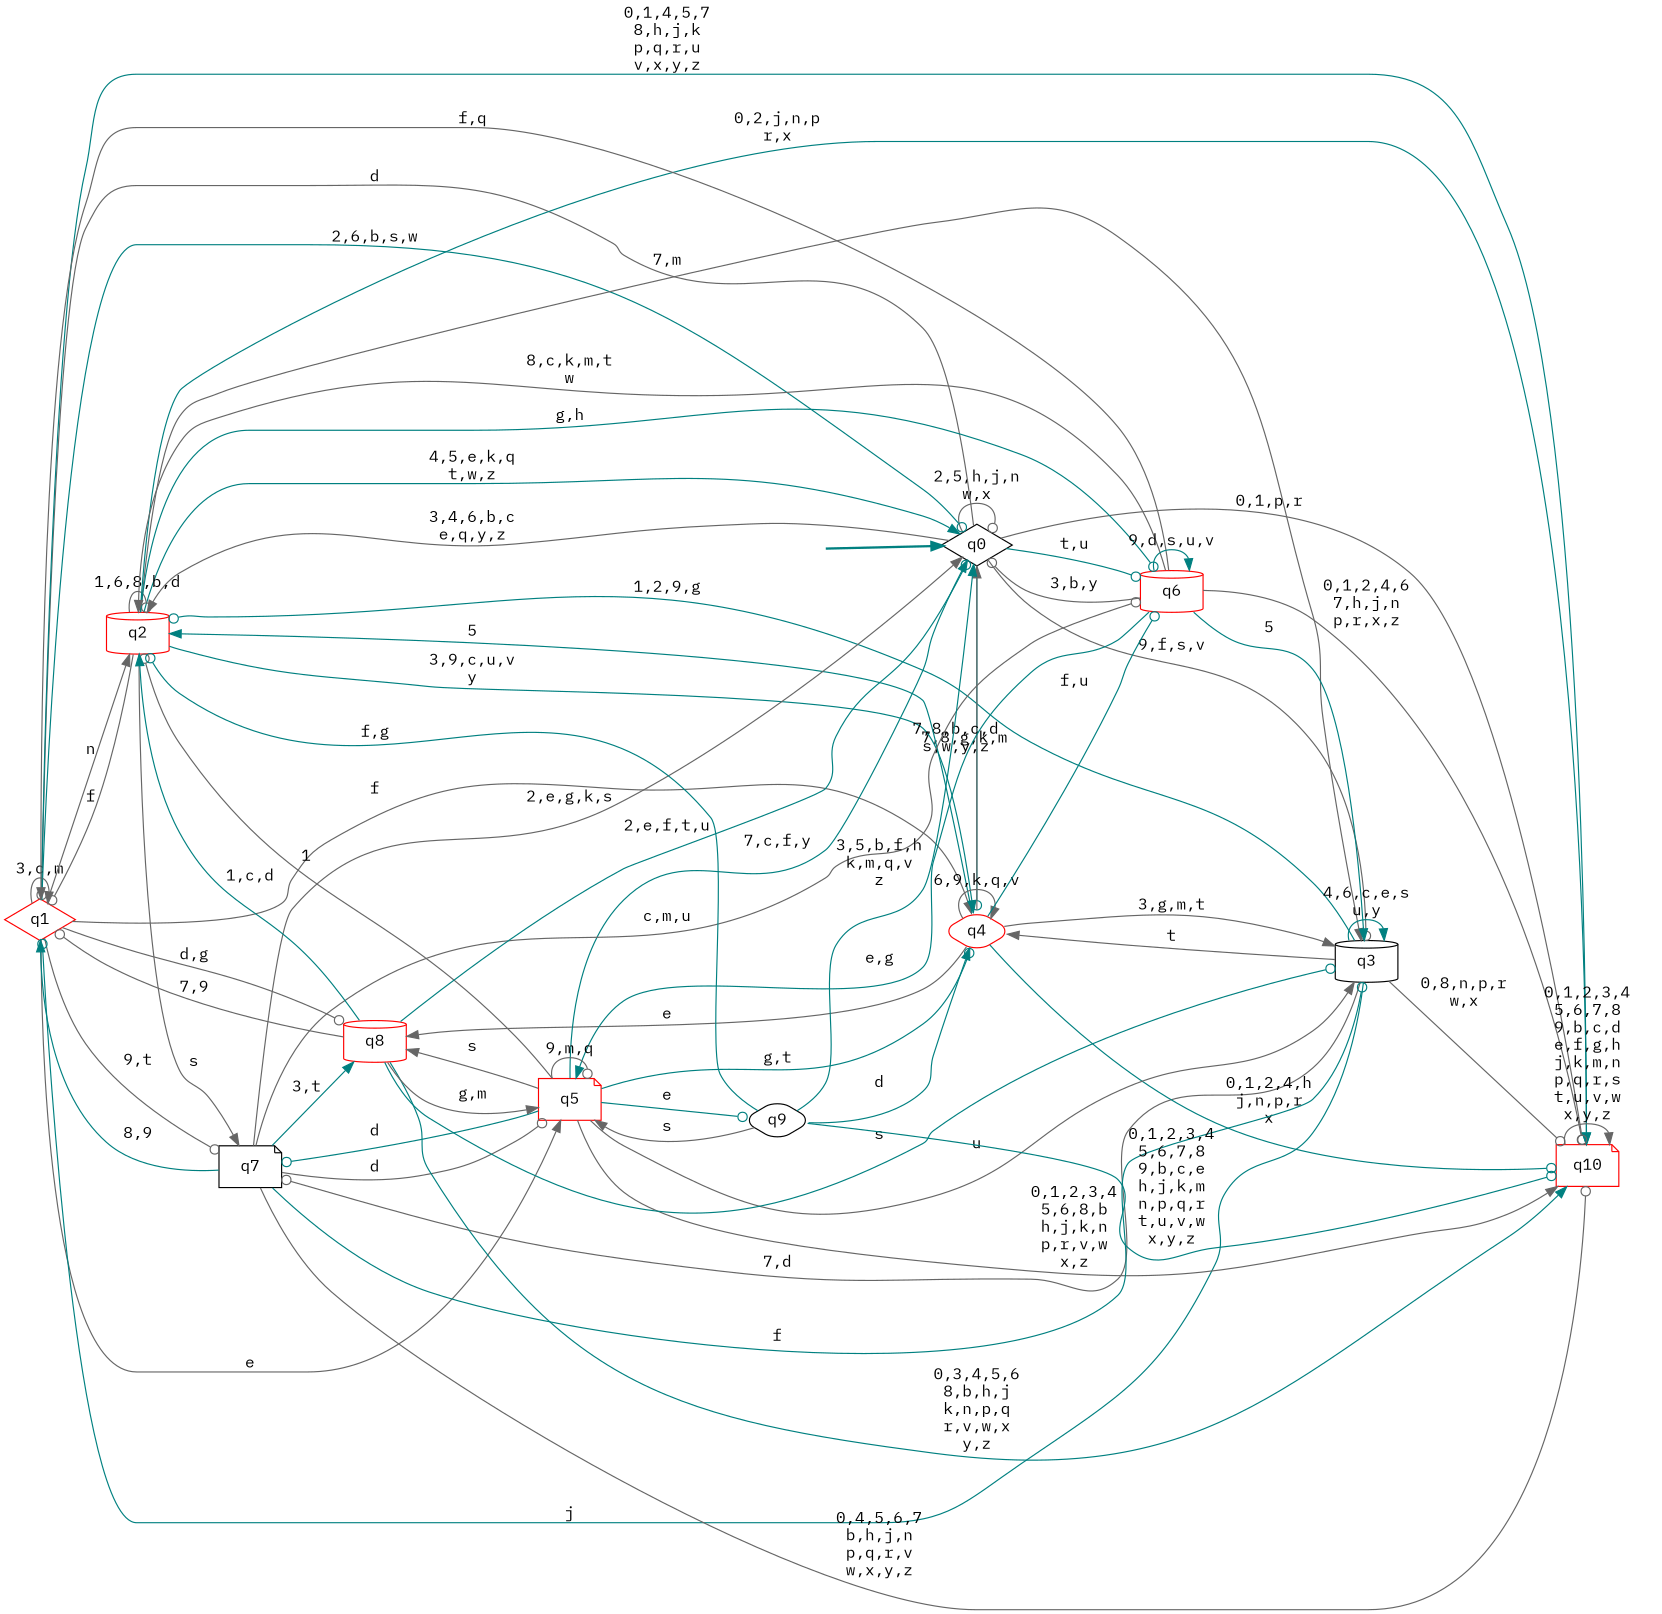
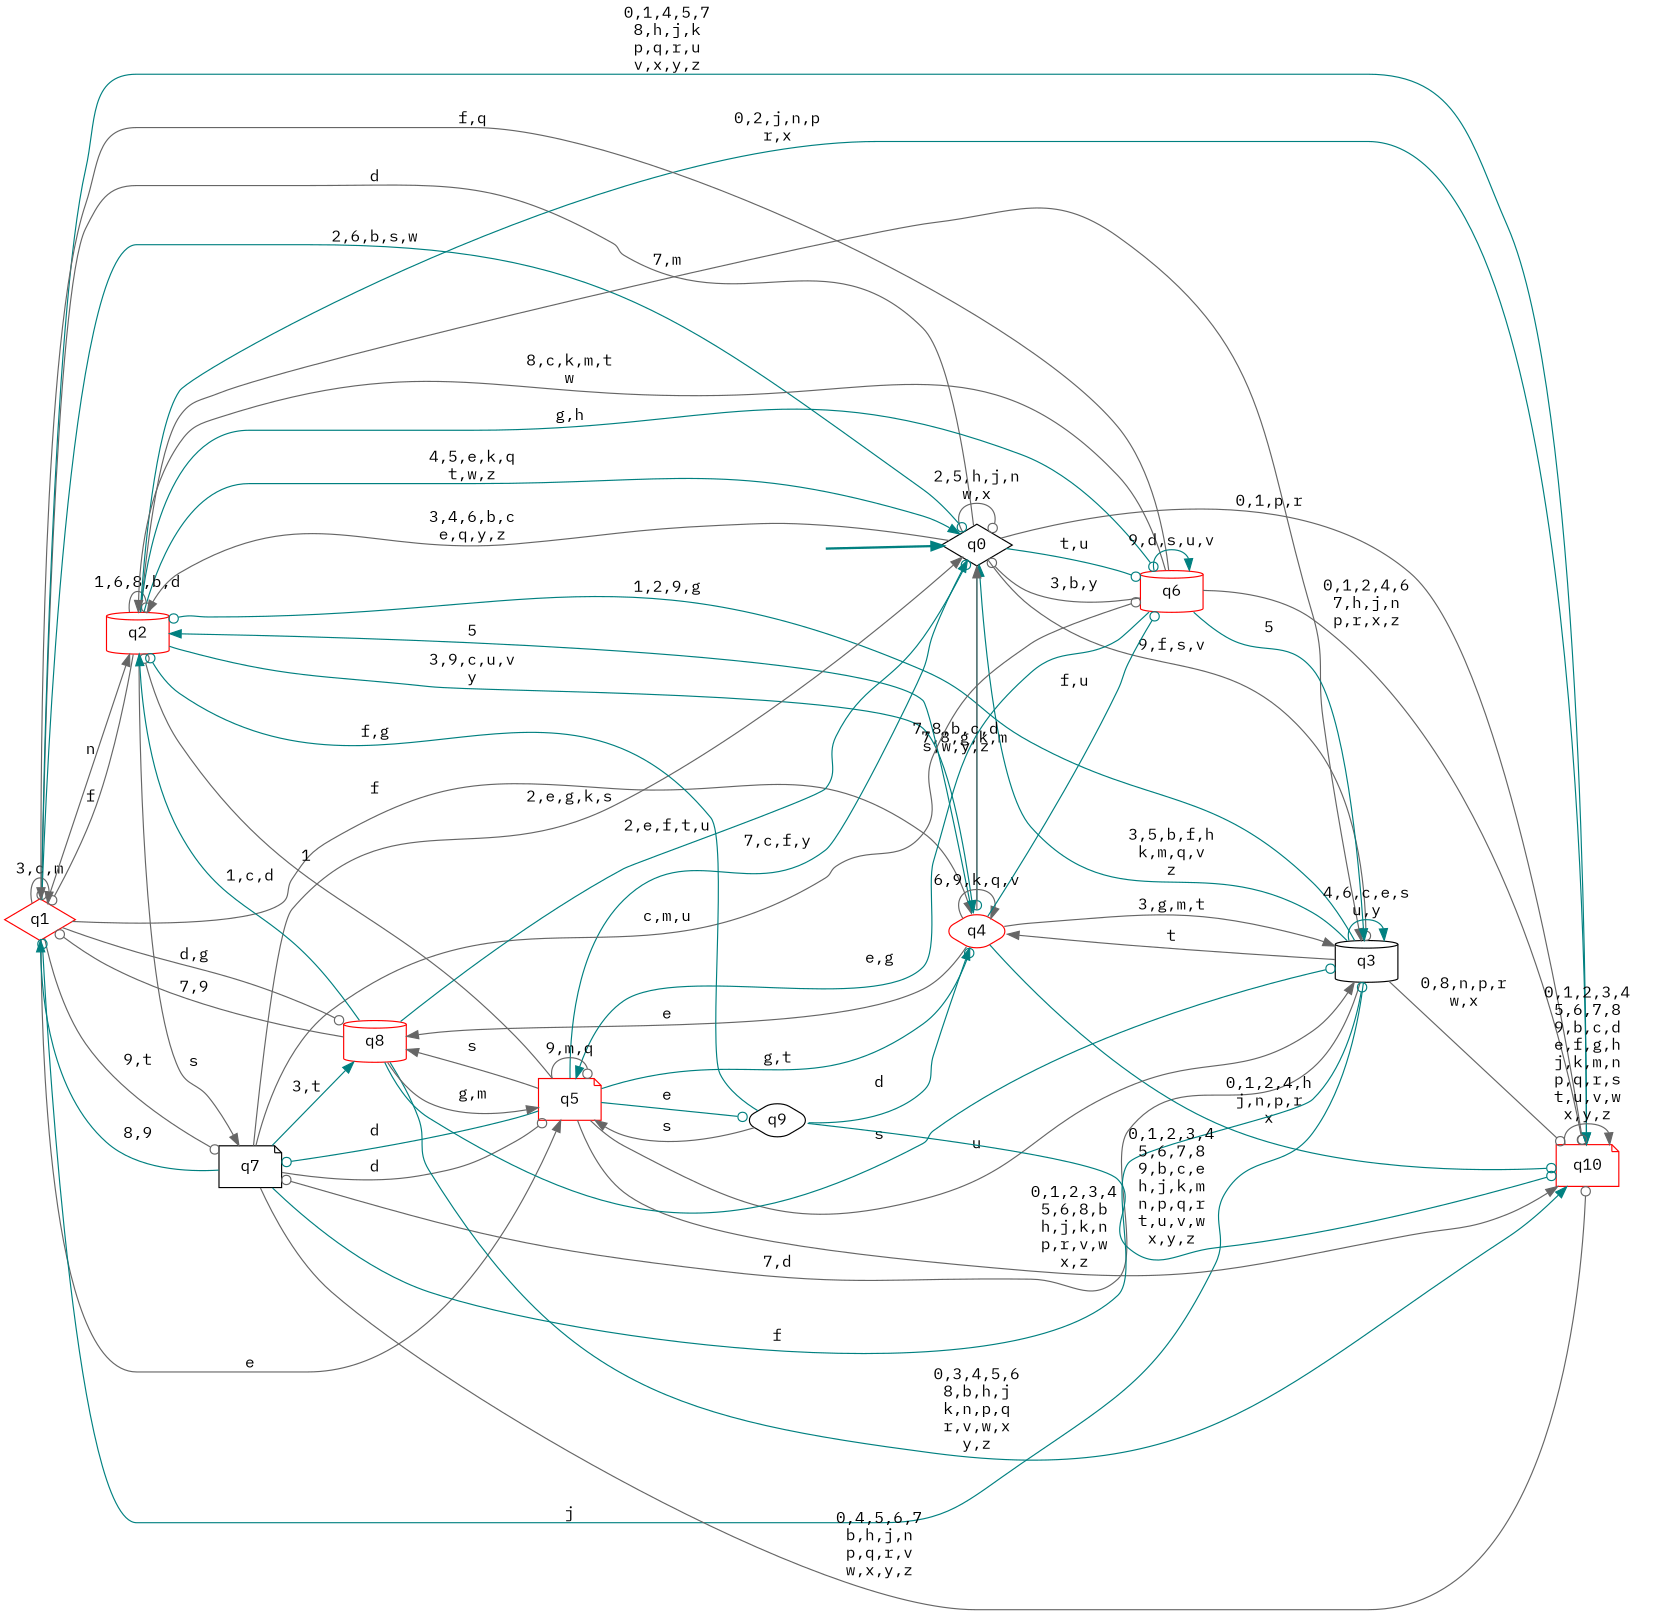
edge "q9" -> "q0": now "q3" -> "q0"
